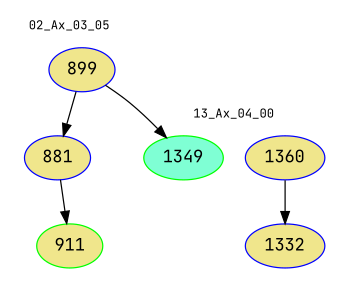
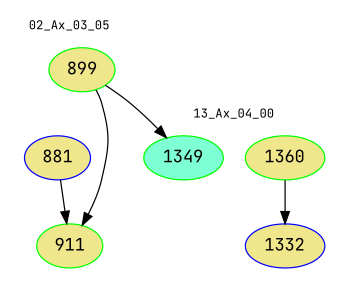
node "899": color blue -> green
edge "899" -> "881": now "899" -> "911"
node "1360": color blue -> green
